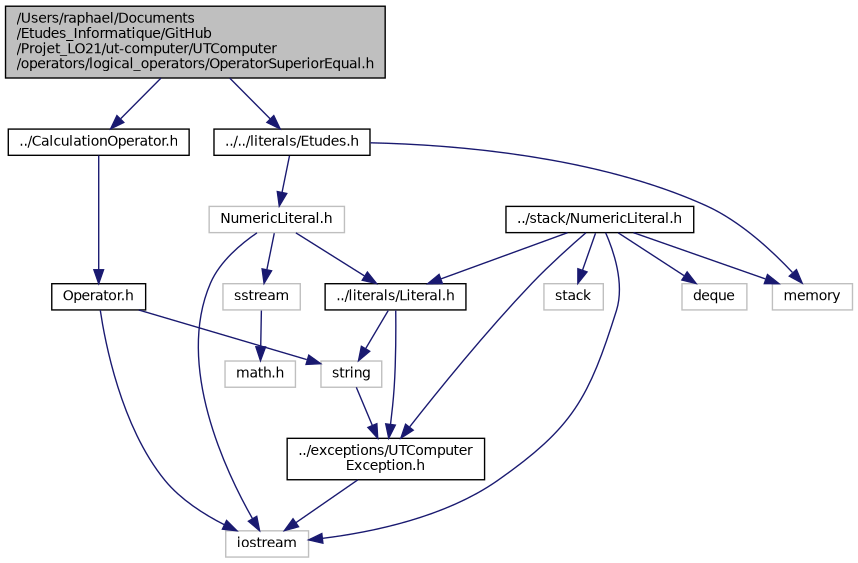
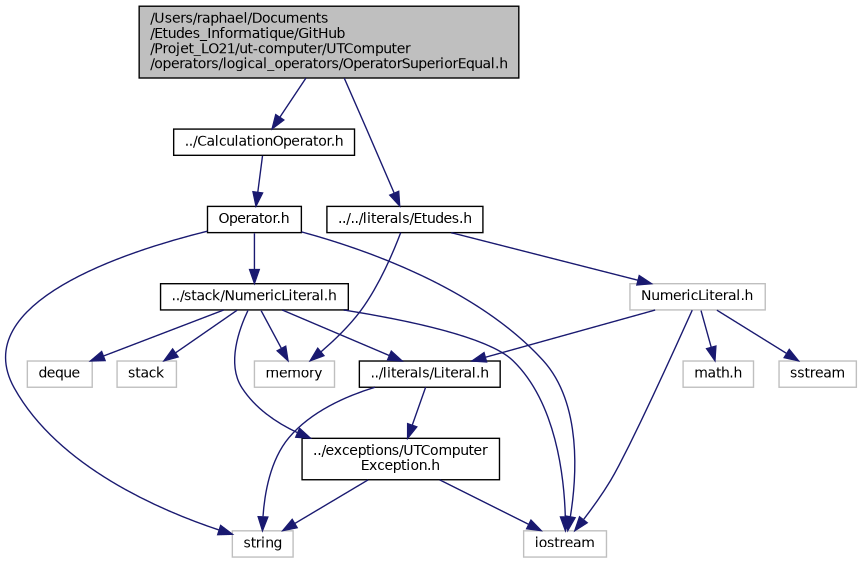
edge "Operator.h" -> "../stack/NumericLiteral.h": added
edge "sstream" -> "math.h": now "NumericLiteral.h" -> "math.h"
edge "string" -> "../exceptions/UTComputer Exception.h": reversed
